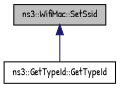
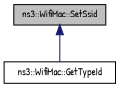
node "ns3::GetTypeId::GetTypeId": label "ns3::GetTypeId::GetTypeId" -> "ns3::WifiMac::GetTypeId"
